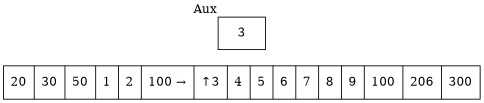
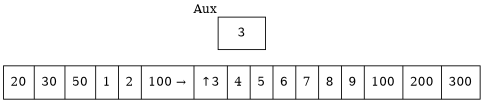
node "20": text "206" -> "200"
